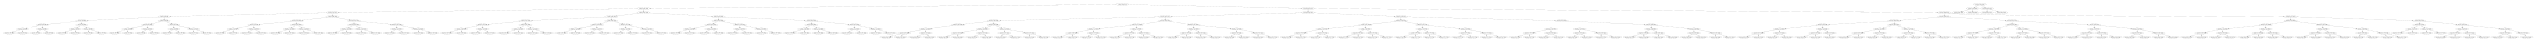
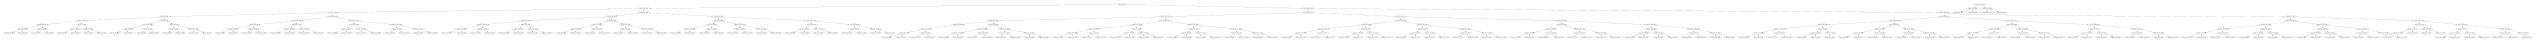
node "Node{data=[6264, 6264]}": added
